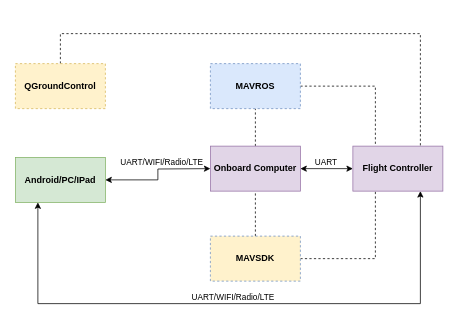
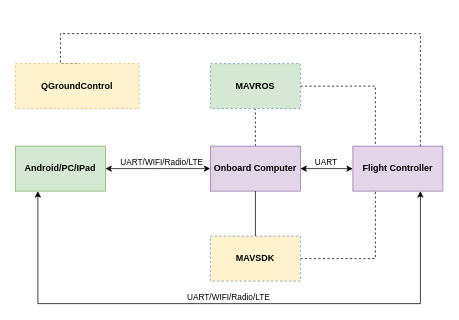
node "QGroundControl": size 90x45 -> 124x45
node "MAVROS": fillcolor #dae8fc -> #d5e8d4
node "Android/PC/IPad": moved (60, 180) -> (60, 168)
edge "Onboard Computer" -- "MAVSDK": style dashed -> solid
